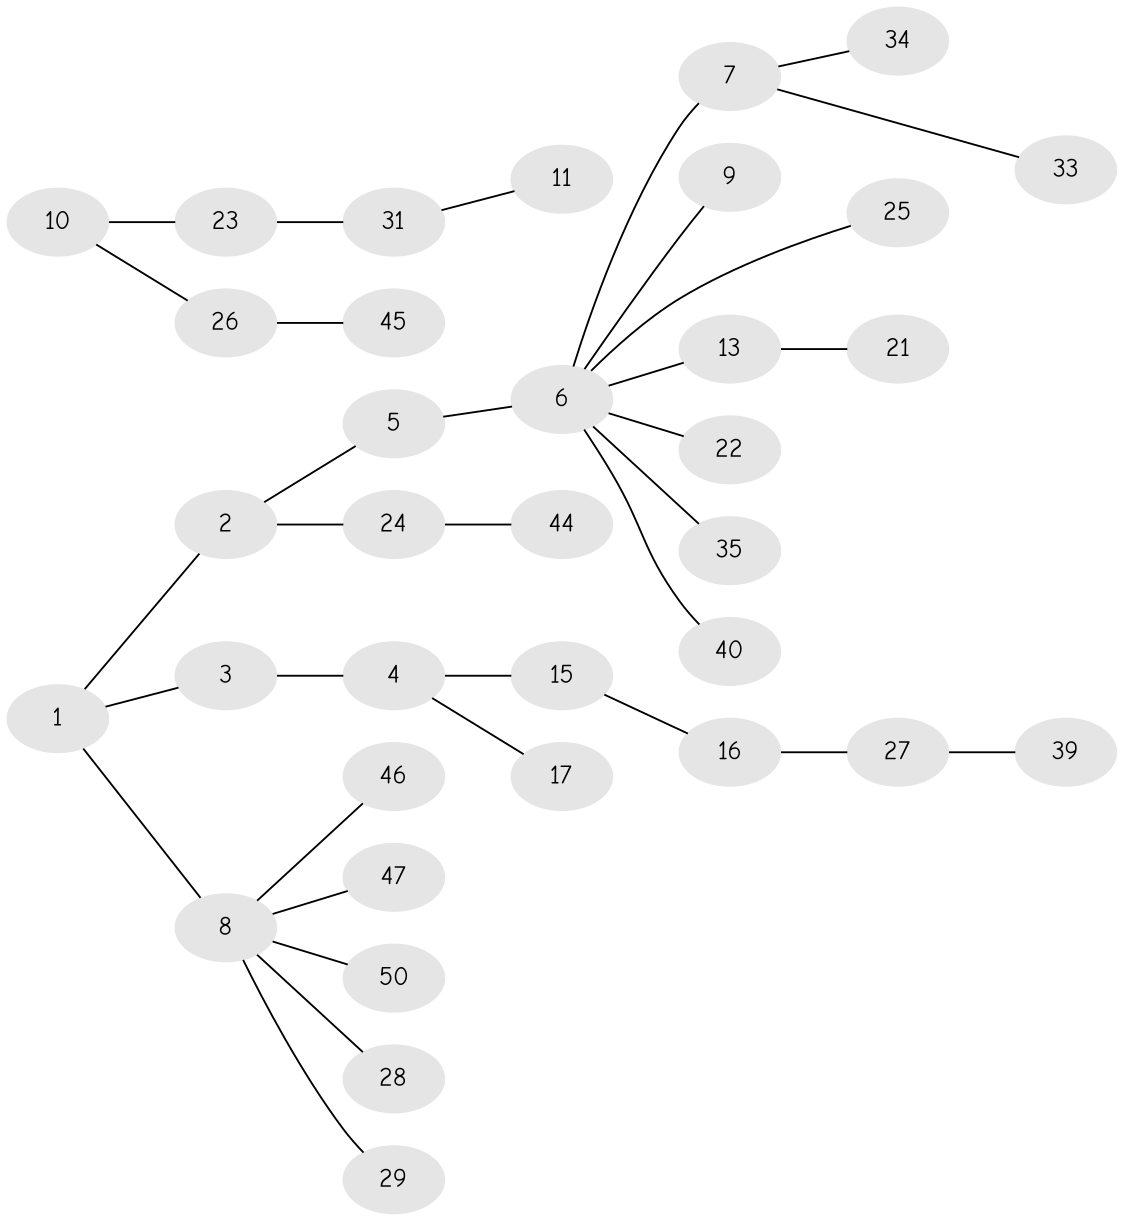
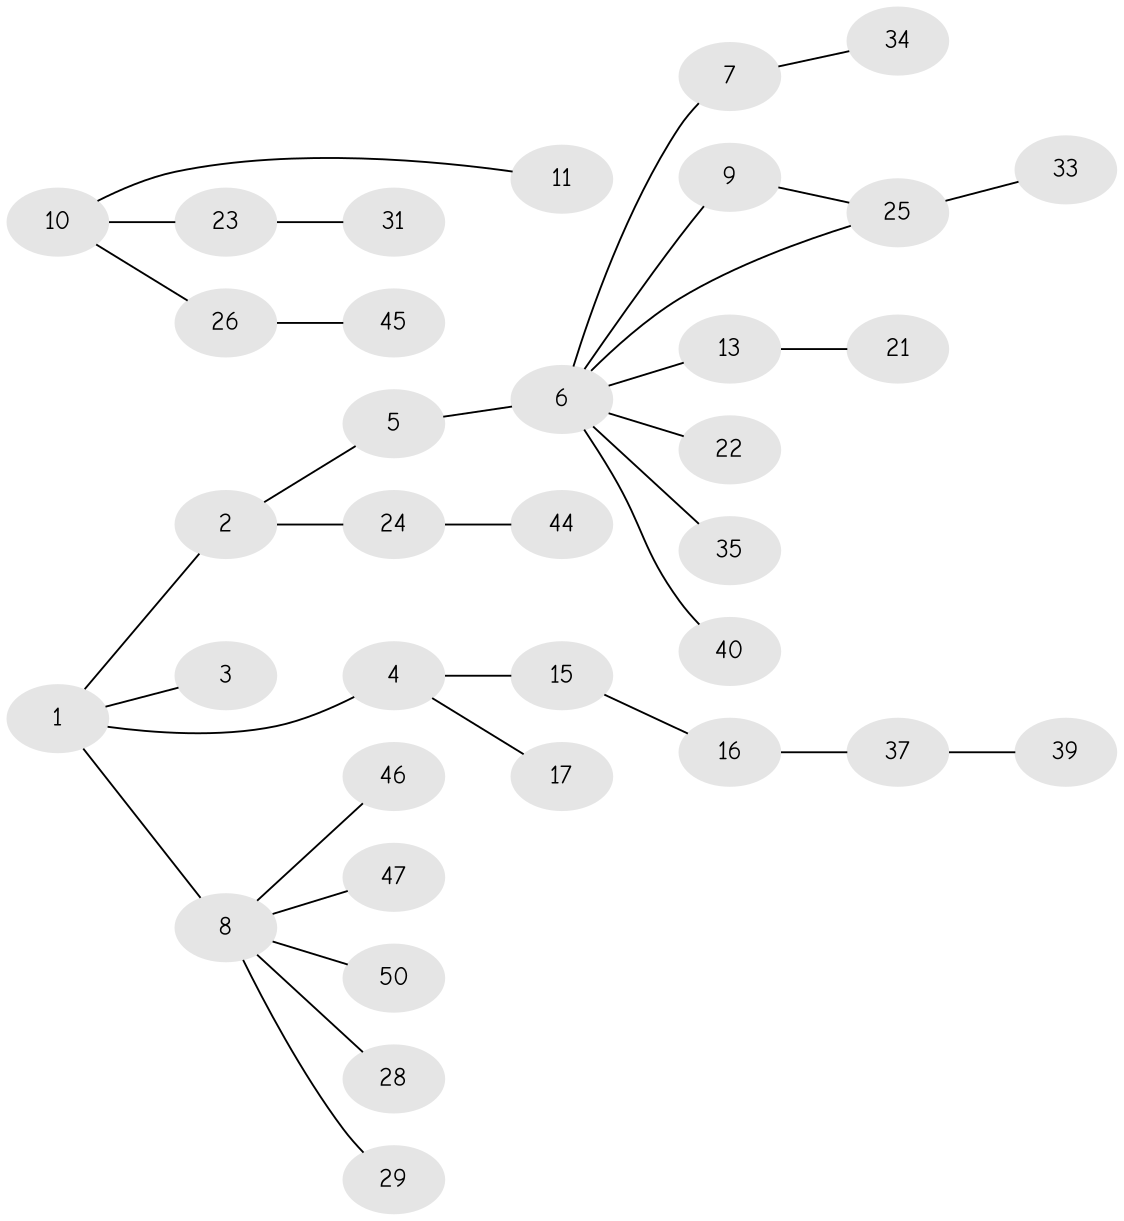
edge "7" -- "33": now "25" -- "33"
edge "9" -- "25": added
edge "11" -- "31": now "11" -- "10"
edge "3" -- "4": now "1" -- "4"
node "27": label "27" -> "37"
